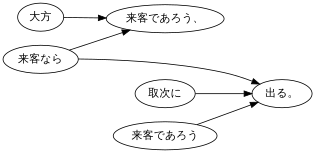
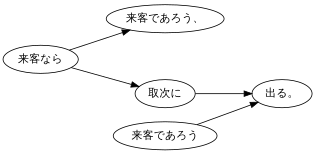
node "大方": removed
edge "来客なら" -> "出る。": now "来客なら" -> "取次に"
